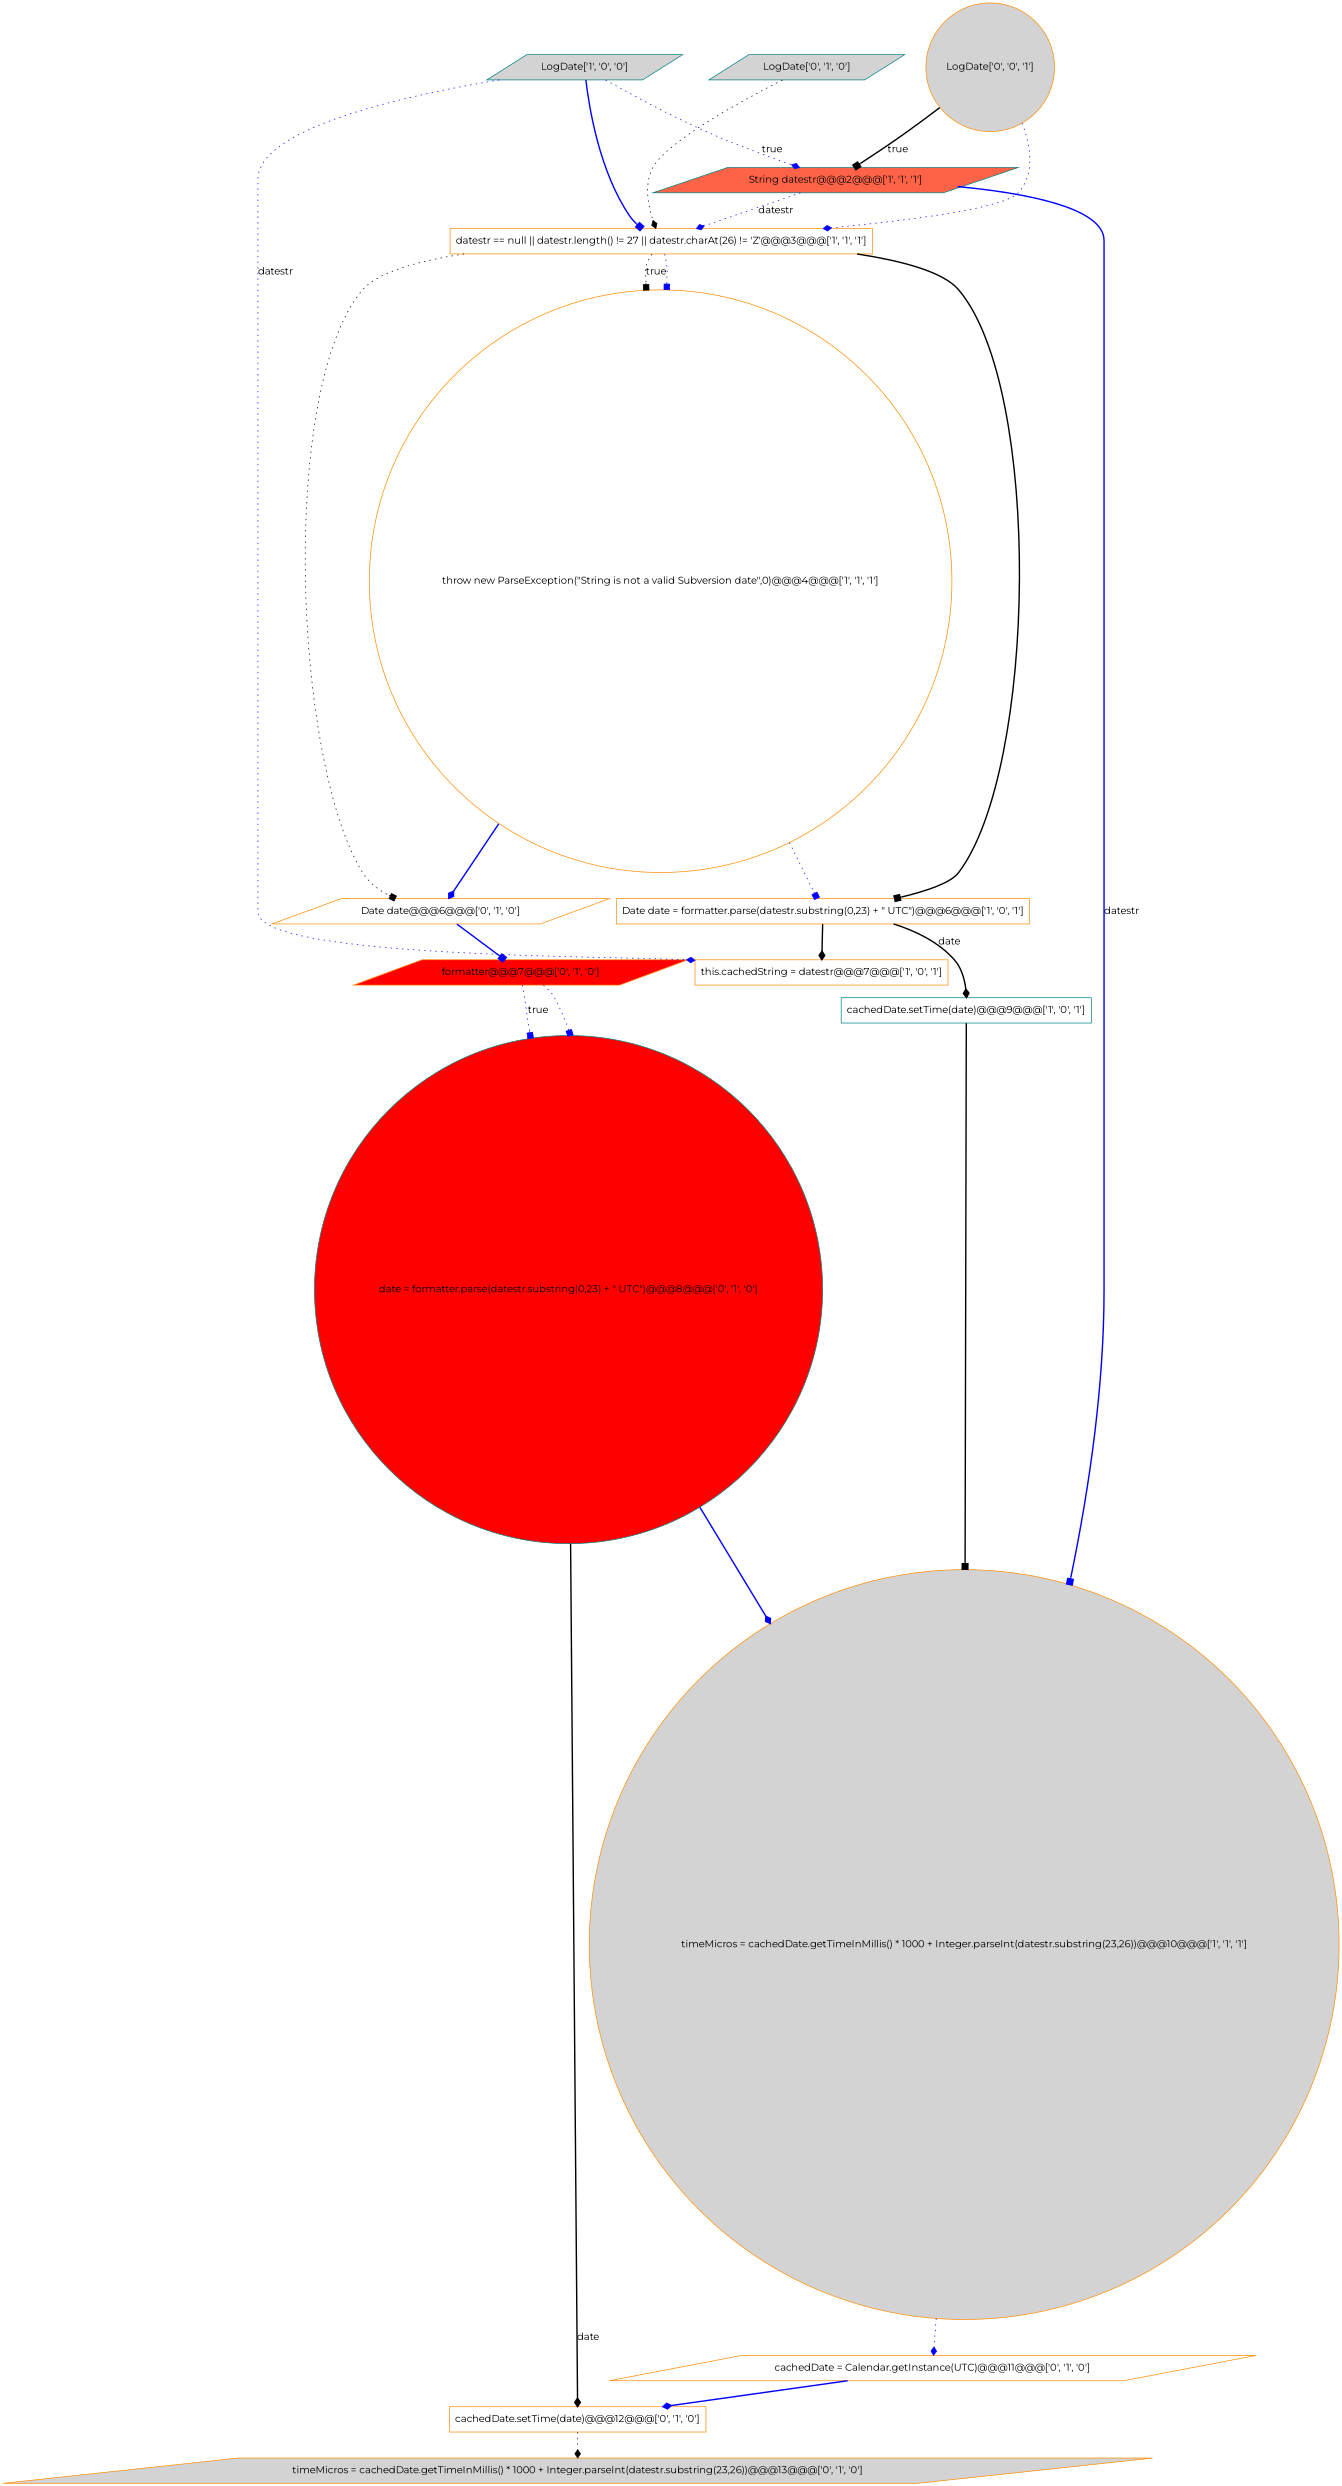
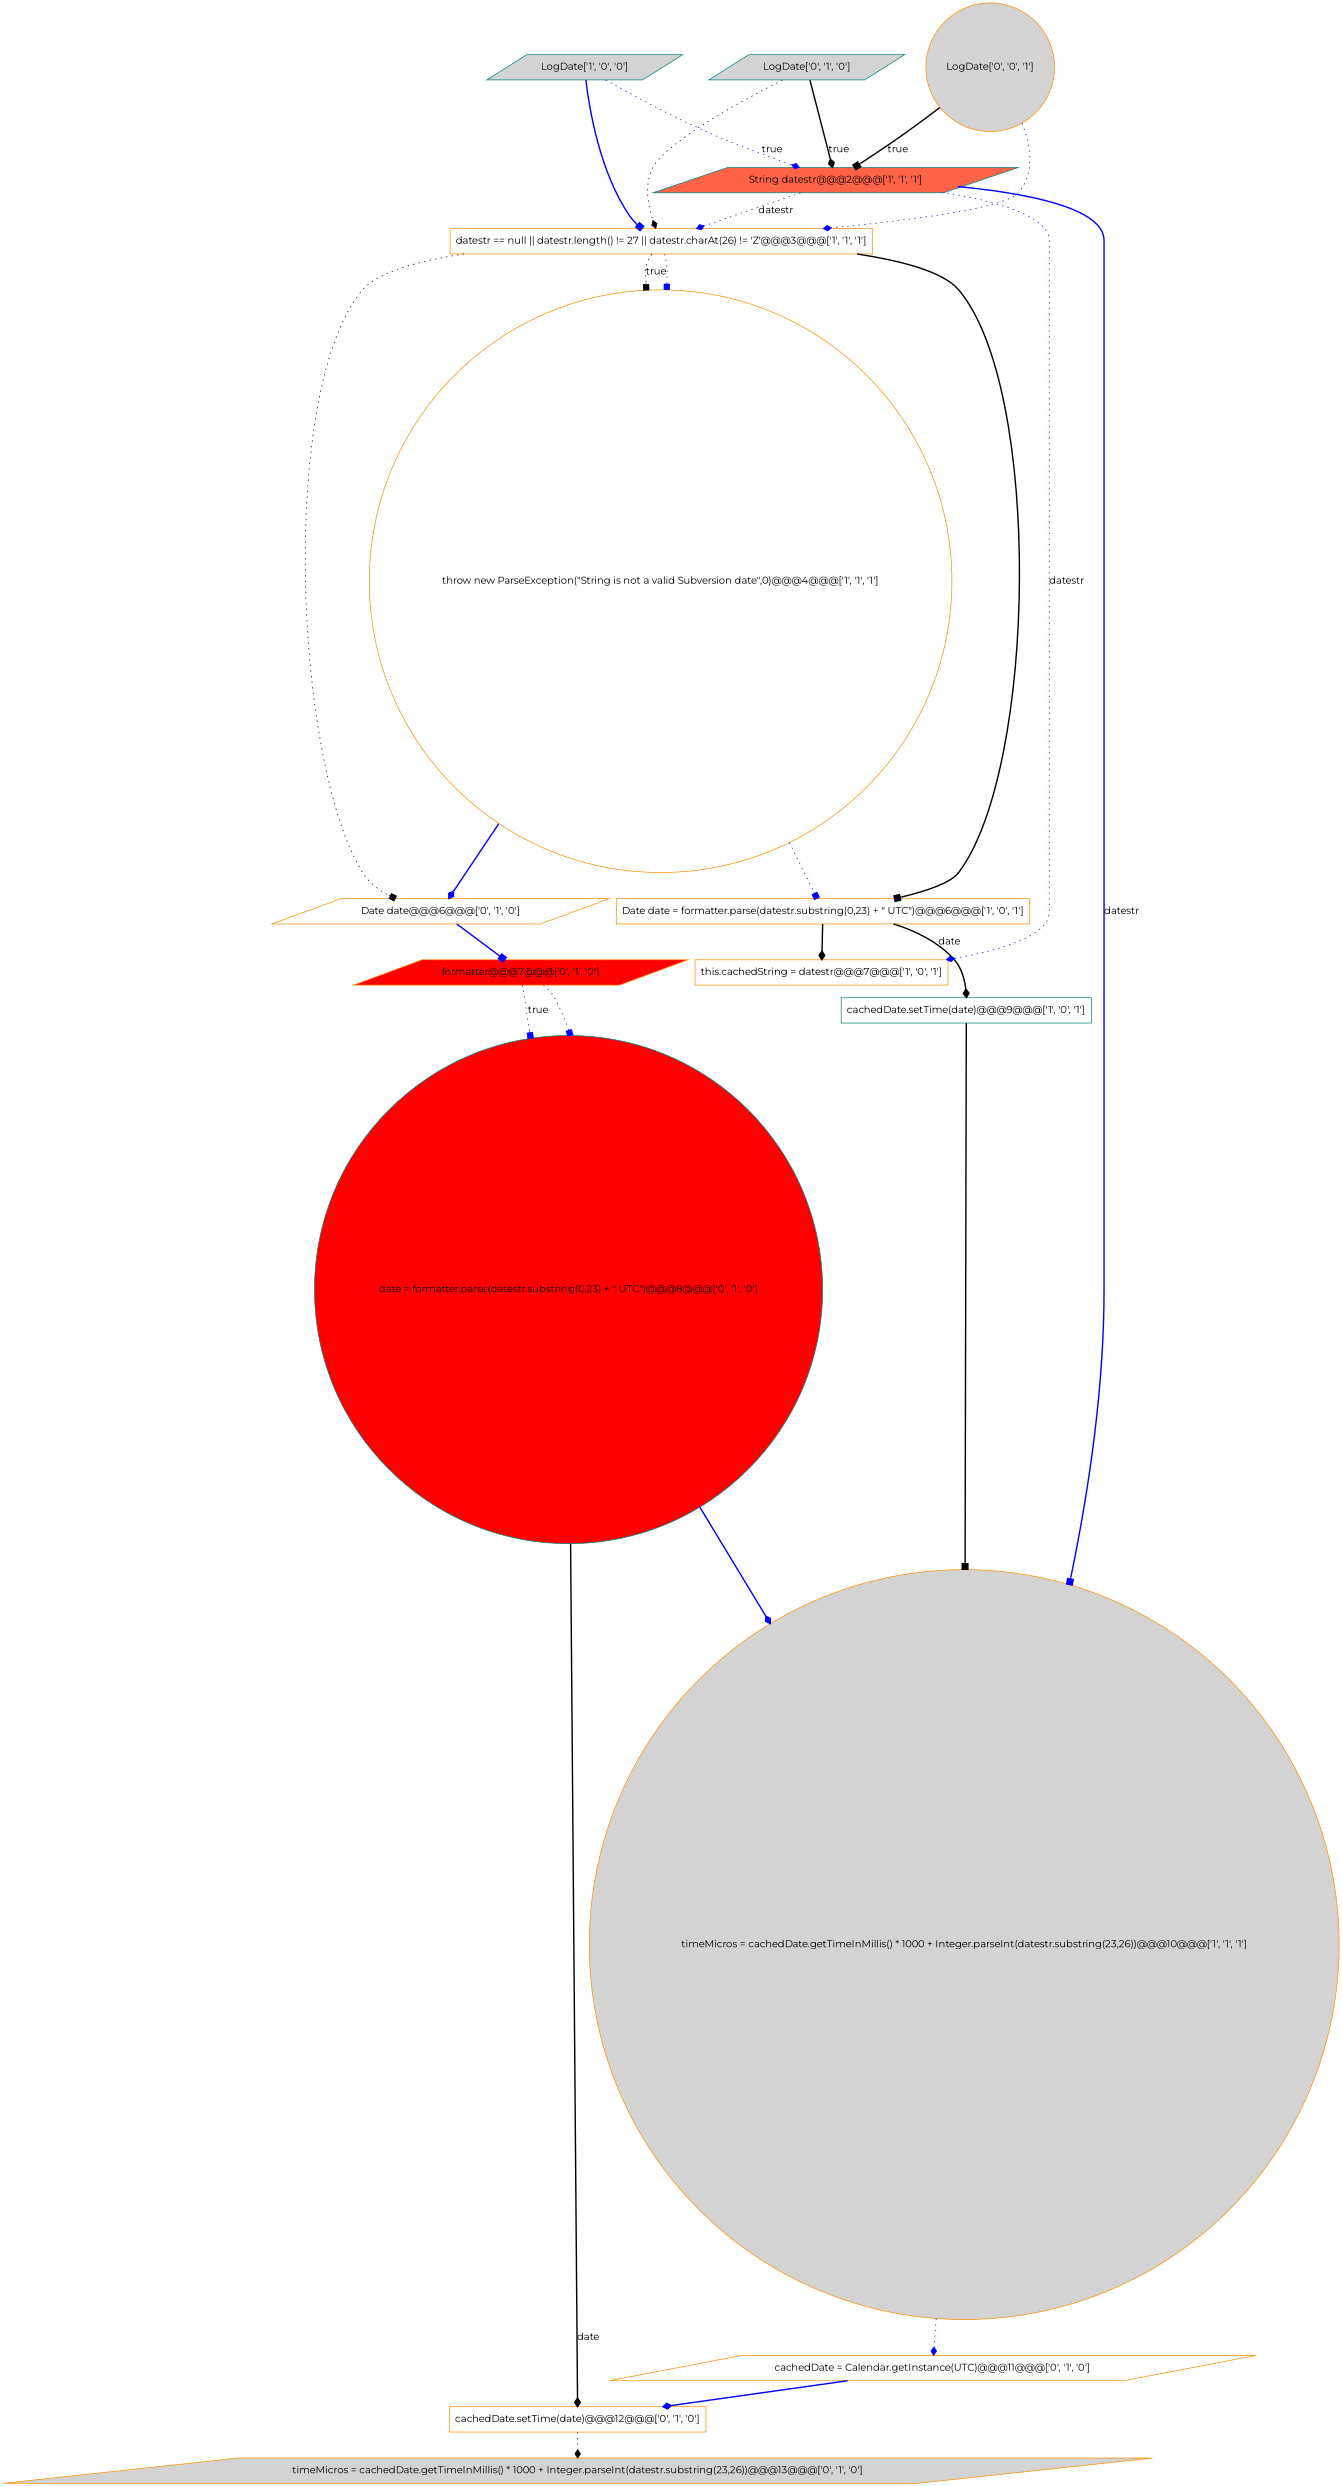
edge "LogDate['0', '1', '0']" -> "String datestr@@@2@@@['1', '1', '1']": added, label "true"
edge "LogDate['1', '0', '0']" -> "this.cachedString = datestr@@@7@@@['1', '0', '1']": now "String datestr@@@2@@@['1', '1', '1']" -> "this.cachedString = datestr@@@7@@@['1', '0', '1']"
